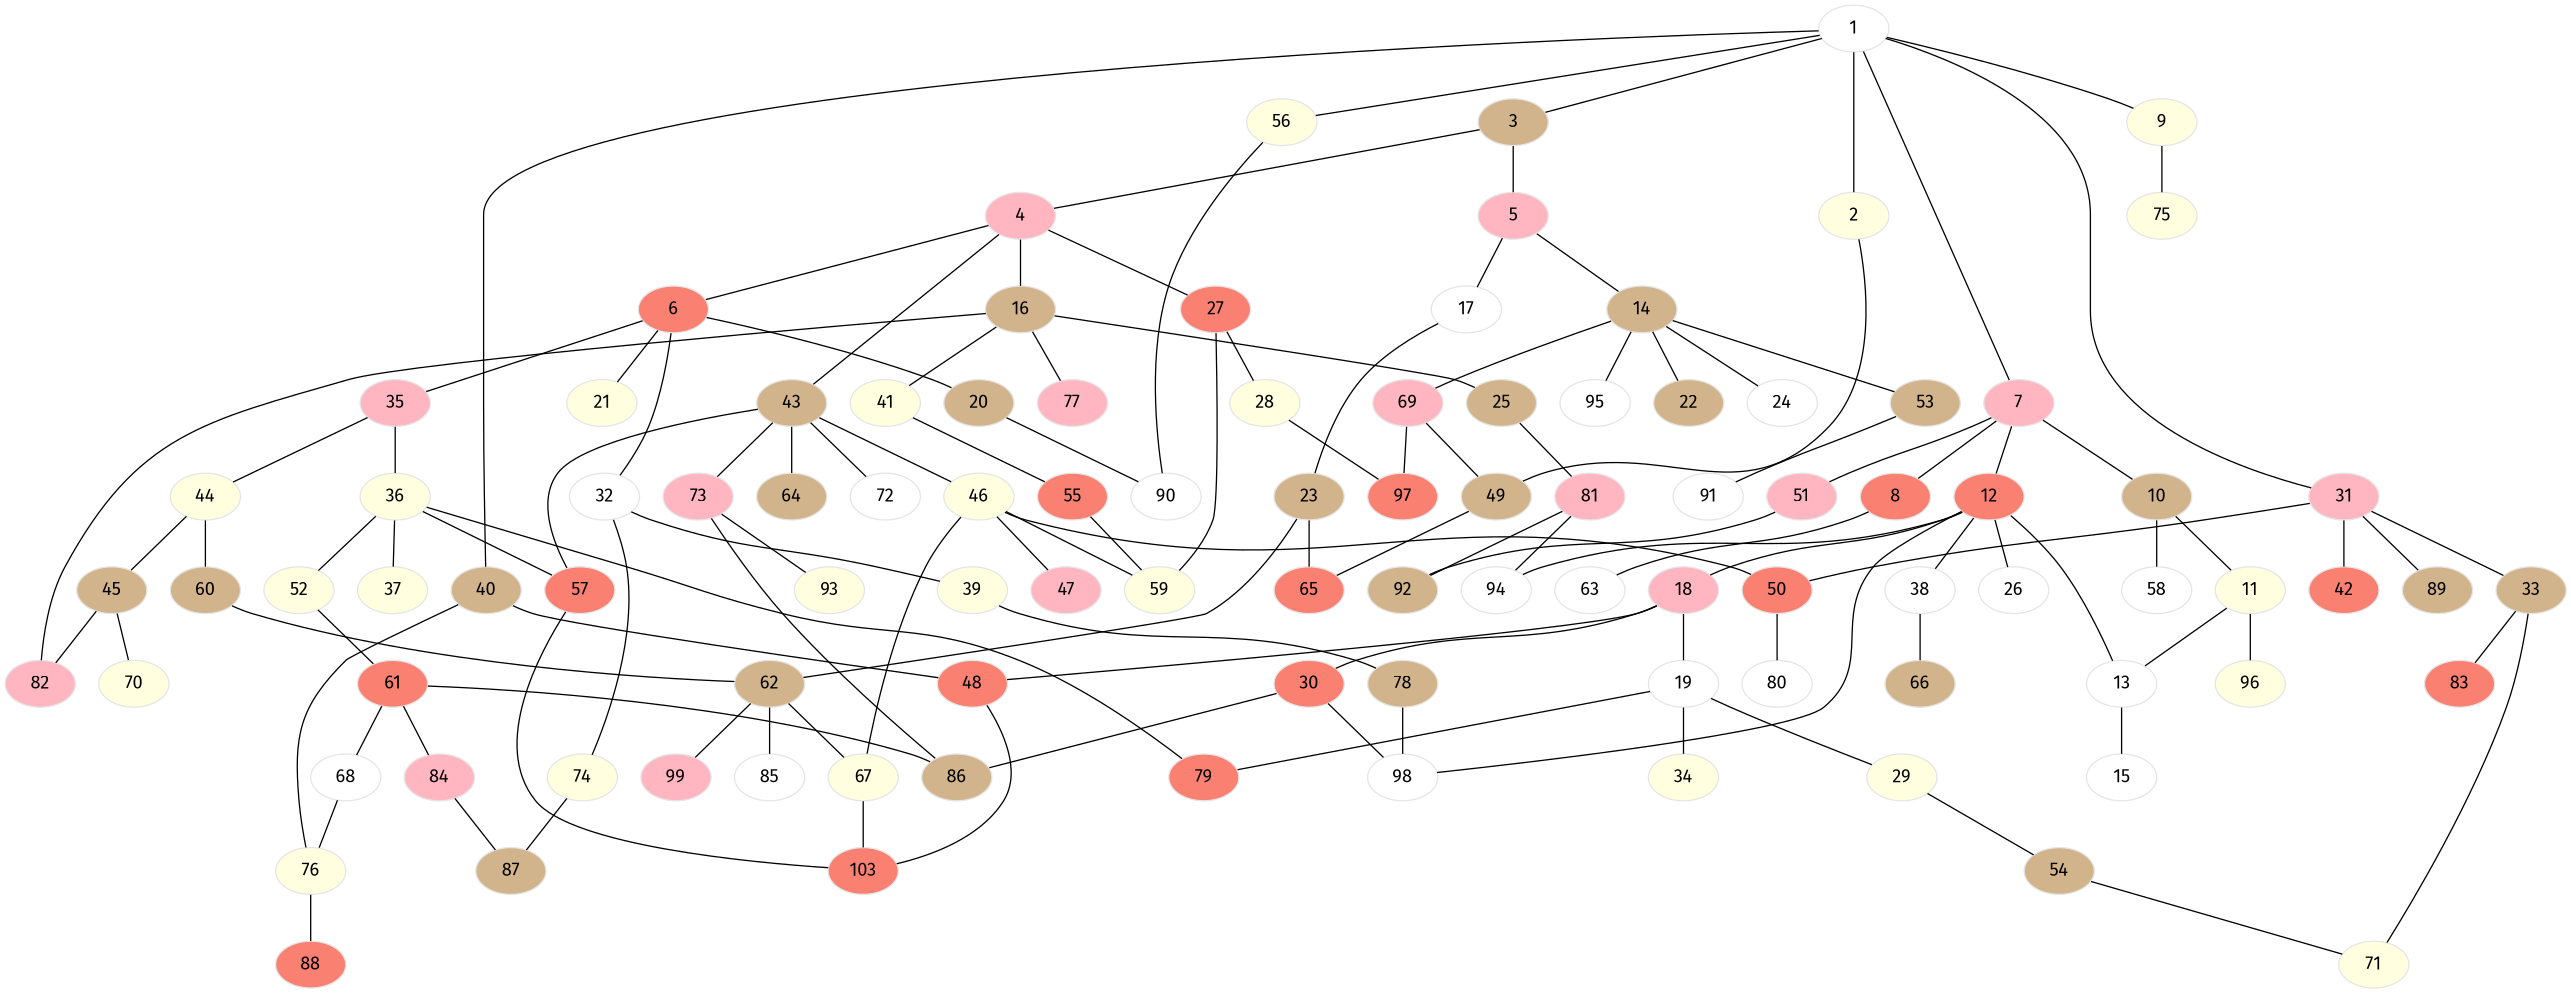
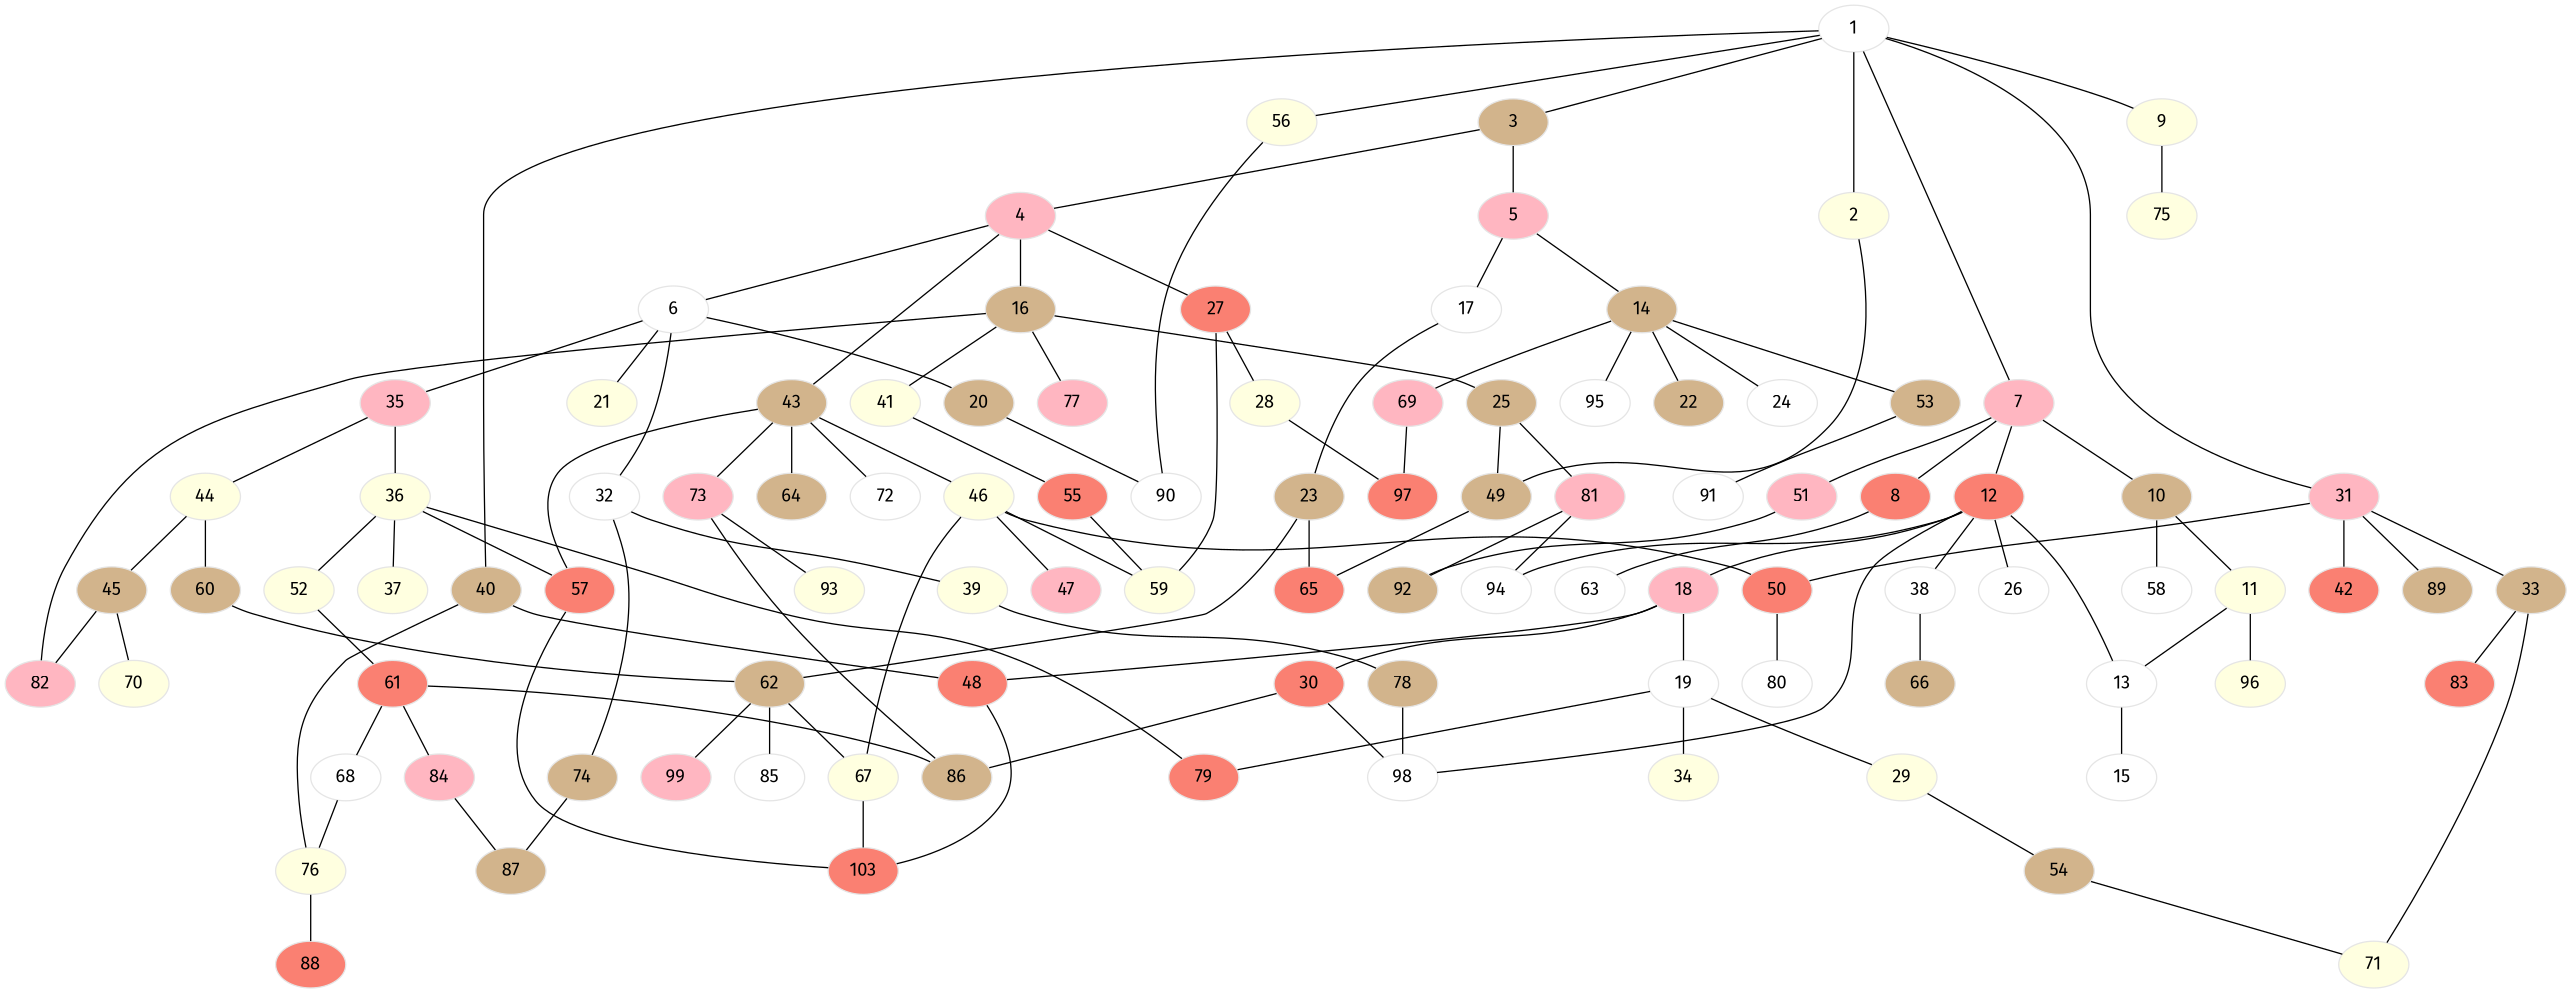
node "6": fillcolor salmon -> white
edge "69" -- "49": now "25" -- "49"
node "74": fillcolor lightyellow -> tan
